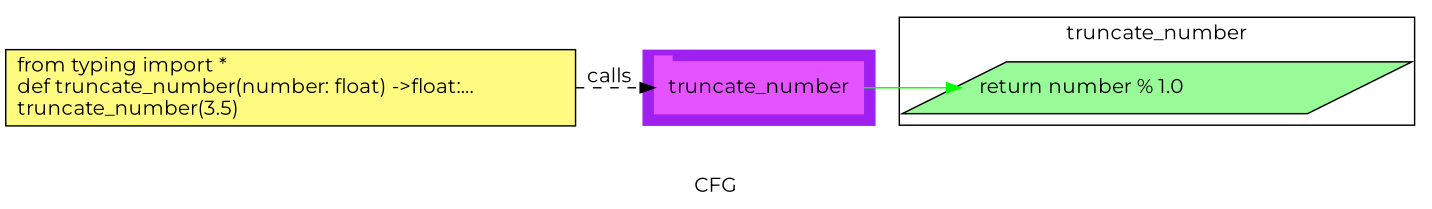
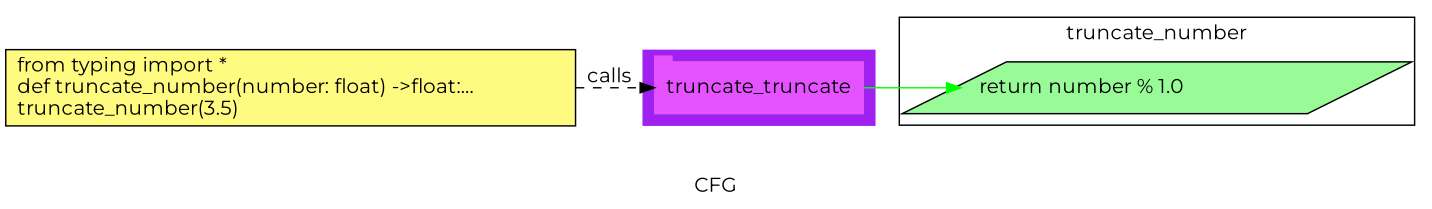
node "truncate_number": label "truncate_number" -> "truncate_truncate"
